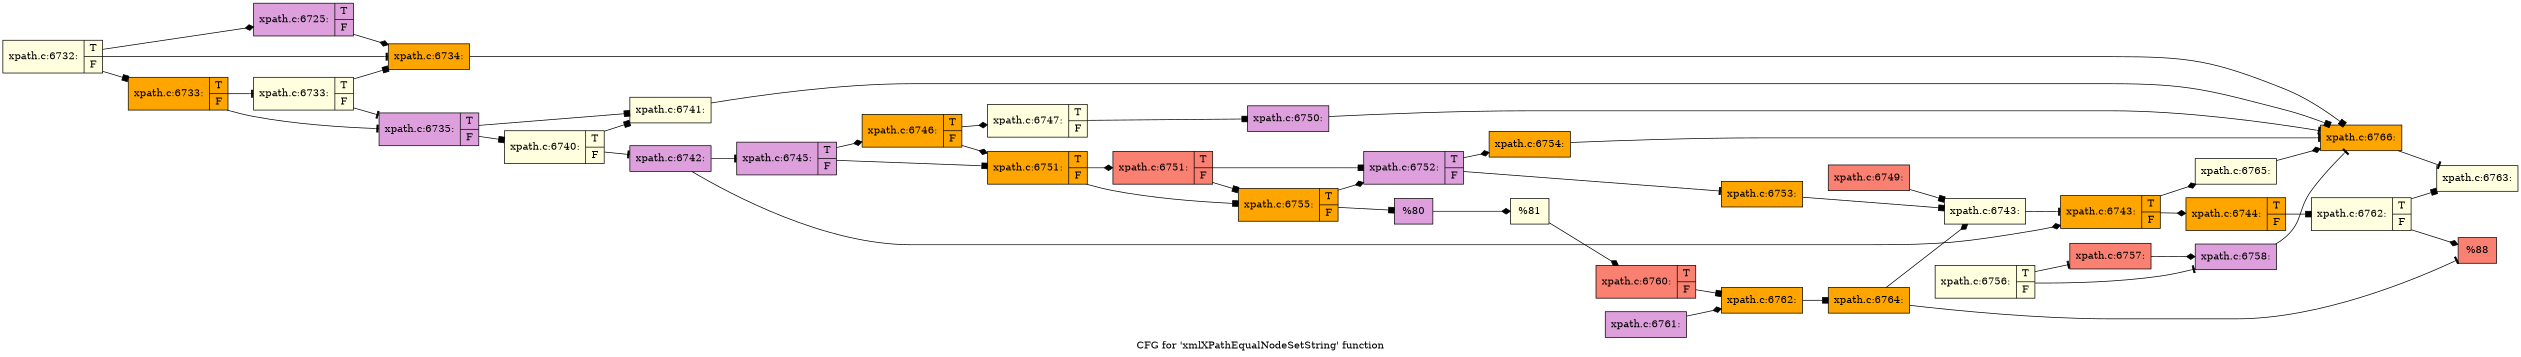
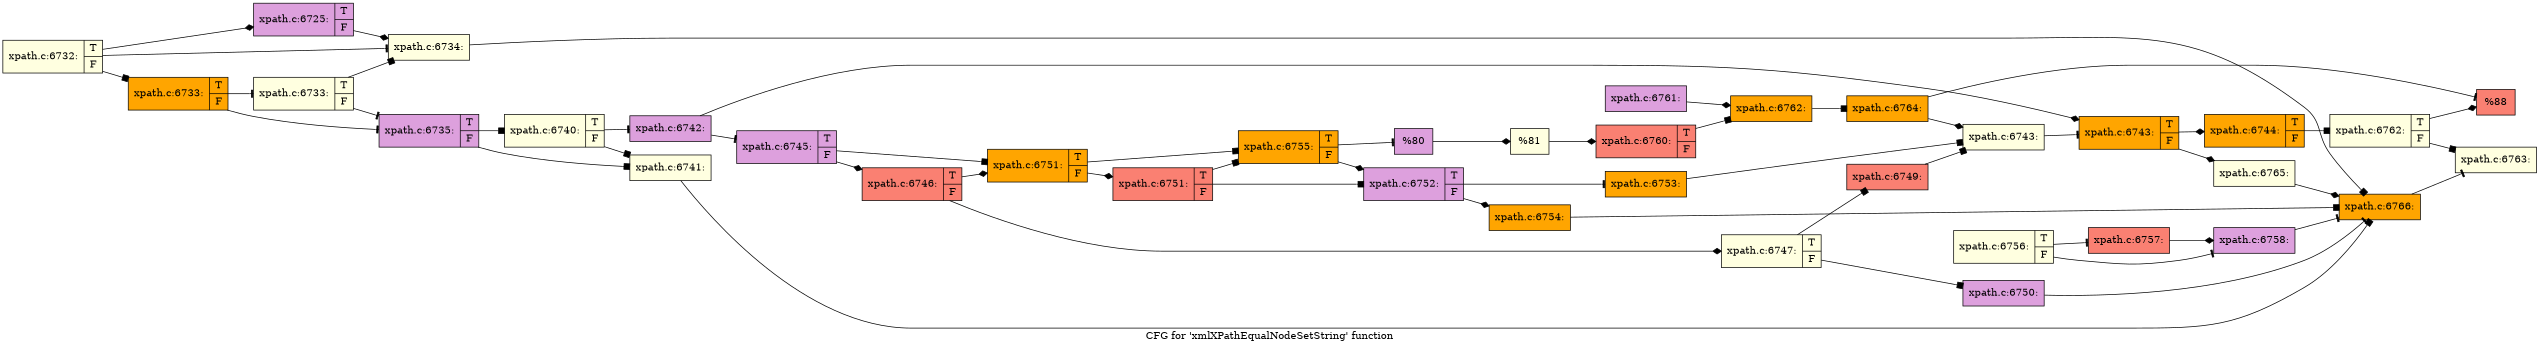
node "xpath.c:6734:": fillcolor orange -> lightyellow
node "xpath.c:6746:": fillcolor orange -> salmon
edge "xpath.c:6754:" -> "xpath.c:6766:": arrowhead tee -> box
edge "xpath.c:6755:" -> "%80": arrowhead box -> tee
edge "xpath.c:6747:" -> "xpath.c:6749:": added
